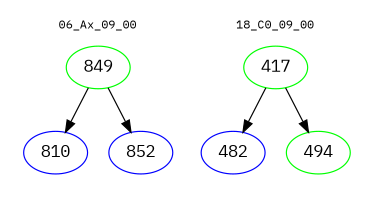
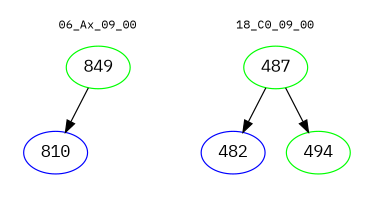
node "417": label "417" -> "487"
node "852": removed
